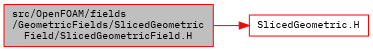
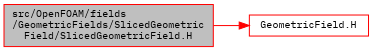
node "SlicedGeometric.H": label "SlicedGeometric.H" -> "GeometricField.H"
